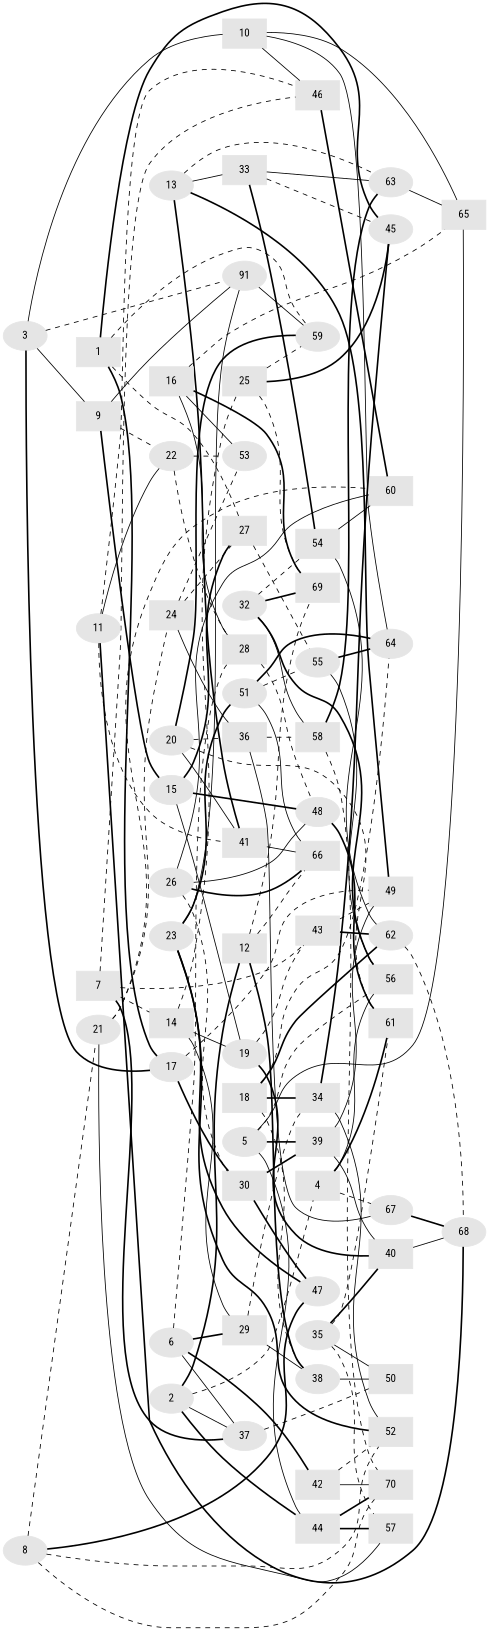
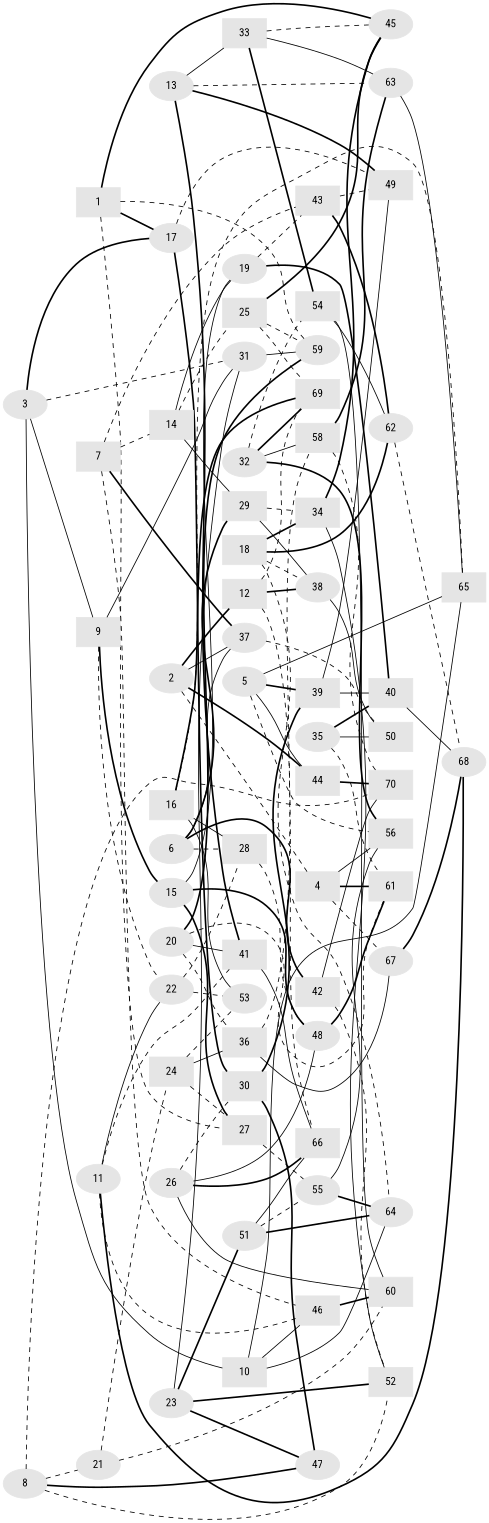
node "91": label "91" -> "31"
node "57": removed
